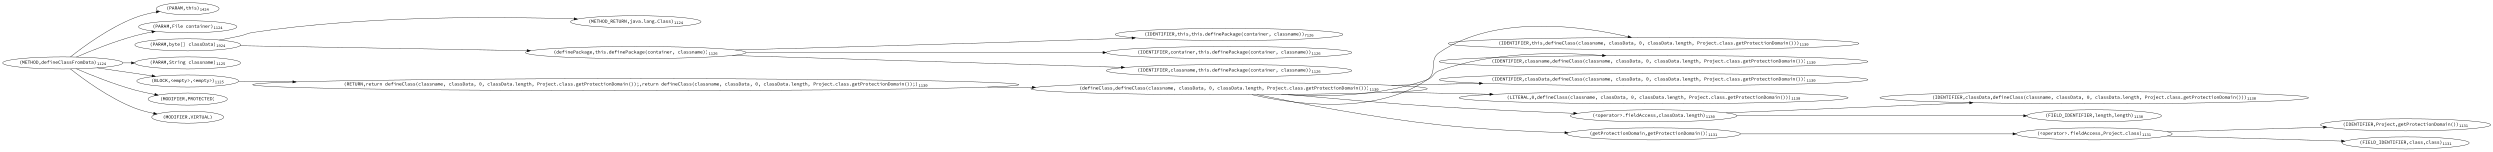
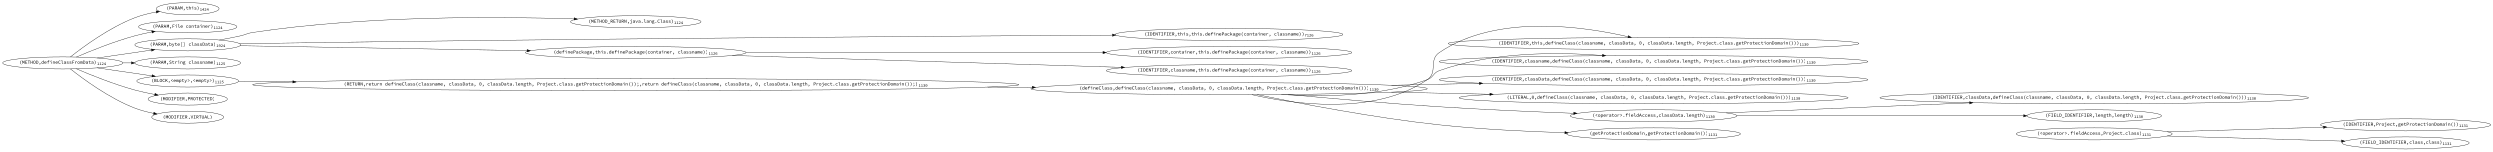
edge "(definePackage,this.definePackage(container, classname))" -> "(IDENTIFIER,this,this.definePackage(container, classname))": now "(PARAM,byte[] classData)" -> "(IDENTIFIER,this,this.definePackage(container, classname))"
edge "(METHOD,defineClassFromData)" -> "(PARAM,byte[] classData)": added
edge "(getProtectionDomain,getProtectionDomain())" -> "(<operator>.fieldAccess,Project.class)": removed
